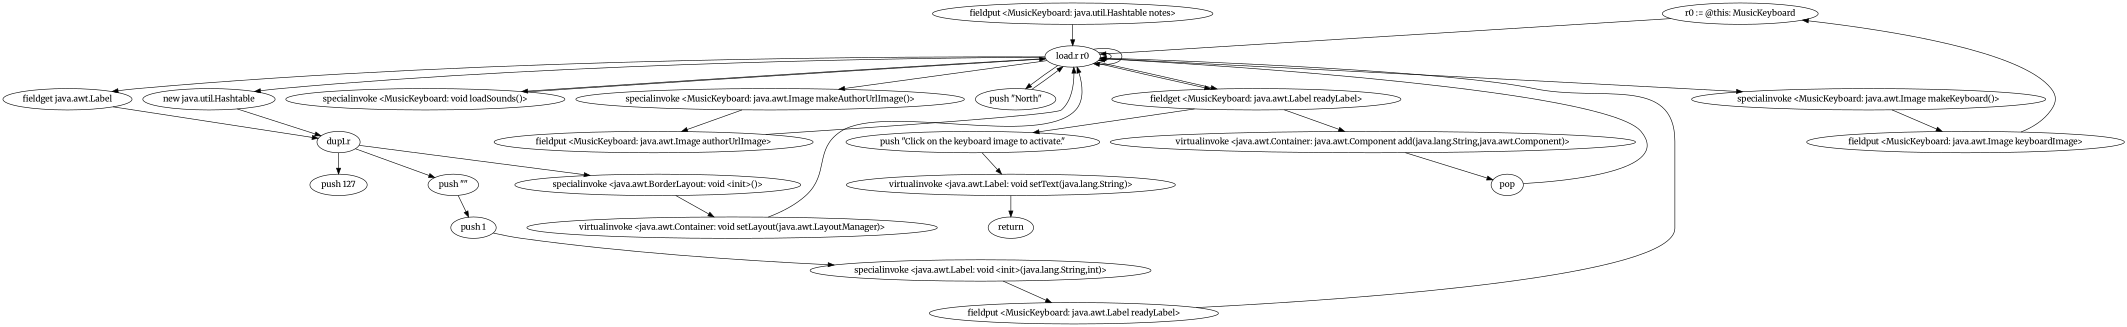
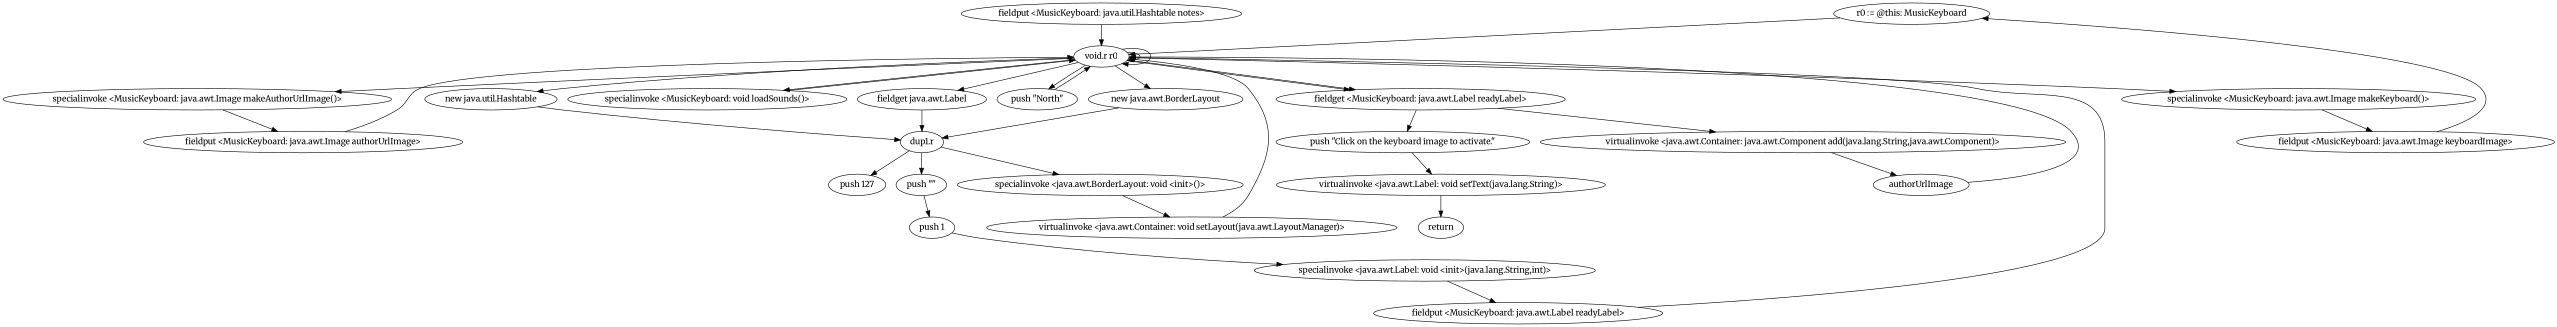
node "load.r r0": label "load.r r0" -> "void.r r0"
node "new java.awt.BorderLayout": added
node "pop": label "pop" -> "authorUrlImage"
